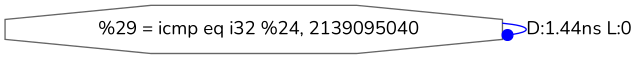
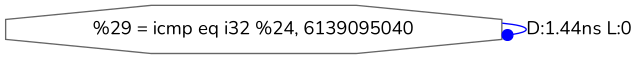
node "%29 = icmp eq i32 %24, 2139095040": label "%29 = icmp eq i32 %24, 2139095040" -> "%29 = icmp eq i32 %24, 6139095040"
